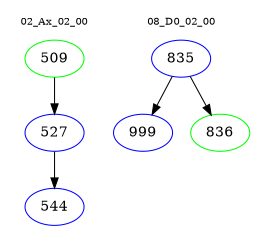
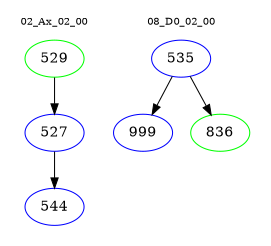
node "509": label "509" -> "529"
node "835": label "835" -> "535"
